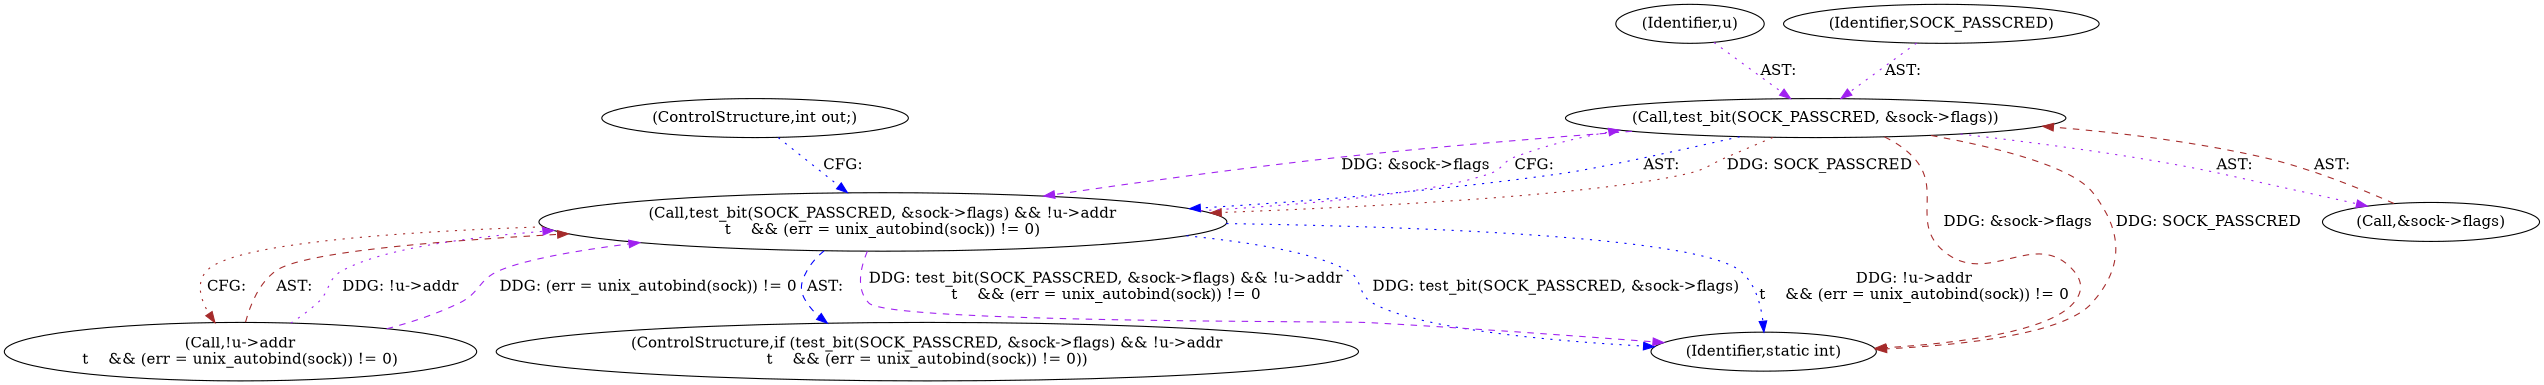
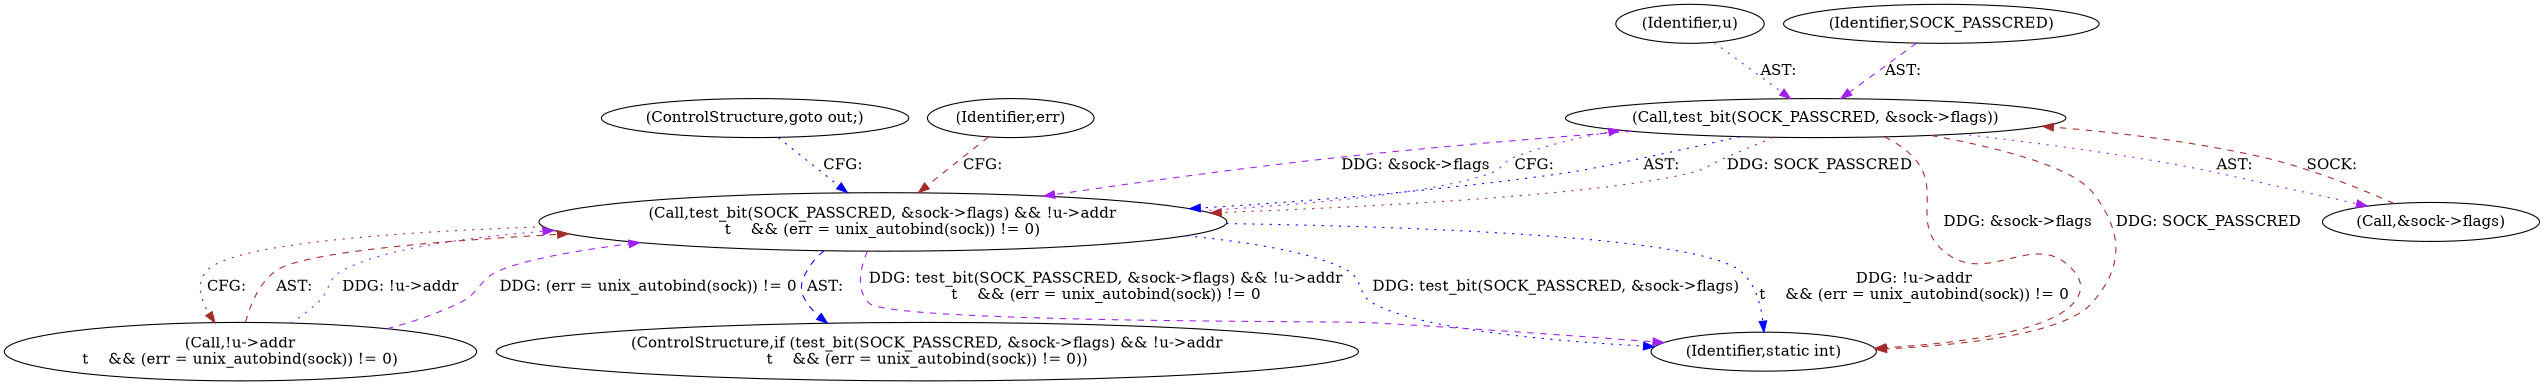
edge "(Identifier,SOCK_PASSCRED)" -> "(Call,test_bit(SOCK_PASSCRED, &sock->flags))": style dotted -> dashed
node "(ControlStructure,int out;)": label "(ControlStructure,int out;)" -> "(ControlStructure,goto out;)"
node "(Identifier,err)": added
edge "(Call,&sock->flags)" -> "(Call,test_bit(SOCK_PASSCRED, &sock->flags))": label "AST: " -> "SOCK: "
